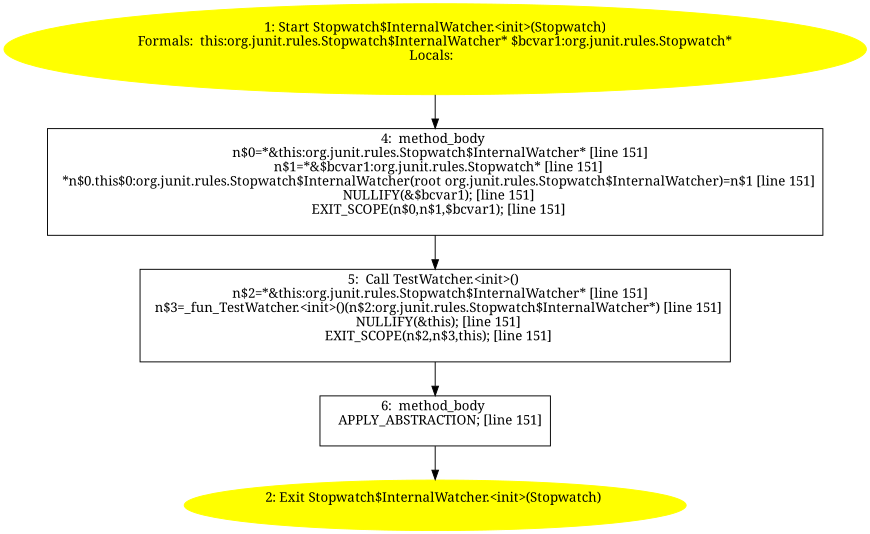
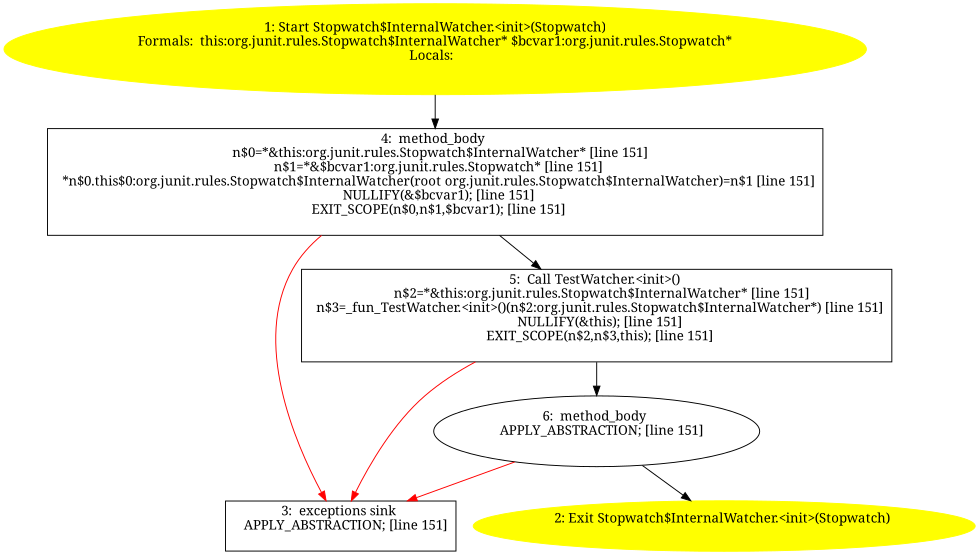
node "6:  method_body APPLY_ABSTRACTION; [line 151]": shape box -> ellipse
node "3:  exceptions sink APPLY_ABSTRACTION; [line 151]": added
